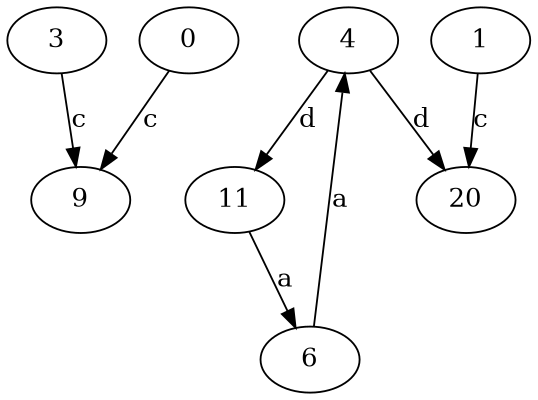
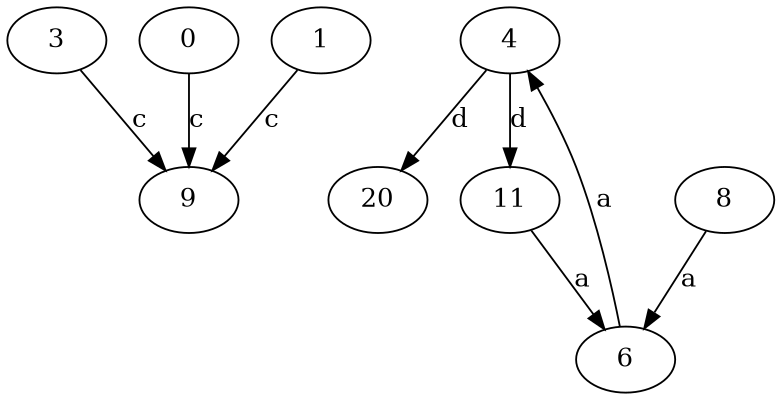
edge "1" -> "20": now "1" -> "9"
node "8": added
